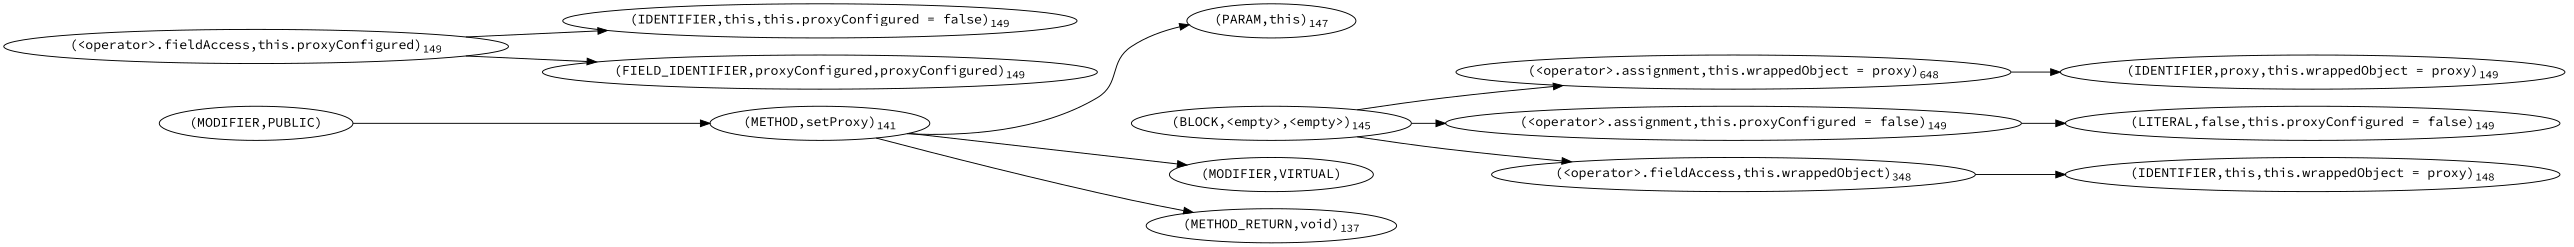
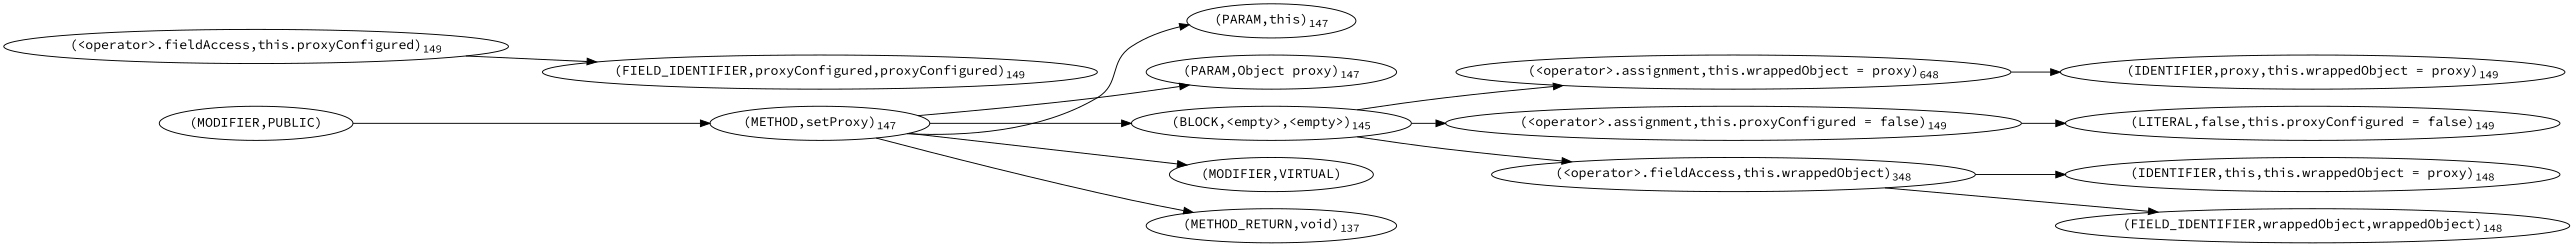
node "(IDENTIFIER,this,this.proxyConfigured = false)": removed
node "(PARAM,Object proxy)": added
node "(METHOD,setProxy)": text "141" -> "147"
edge "(METHOD,setProxy)" -> "(BLOCK,<empty>,<empty>)": added
node "(FIELD_IDENTIFIER,wrappedObject,wrappedObject)": added
